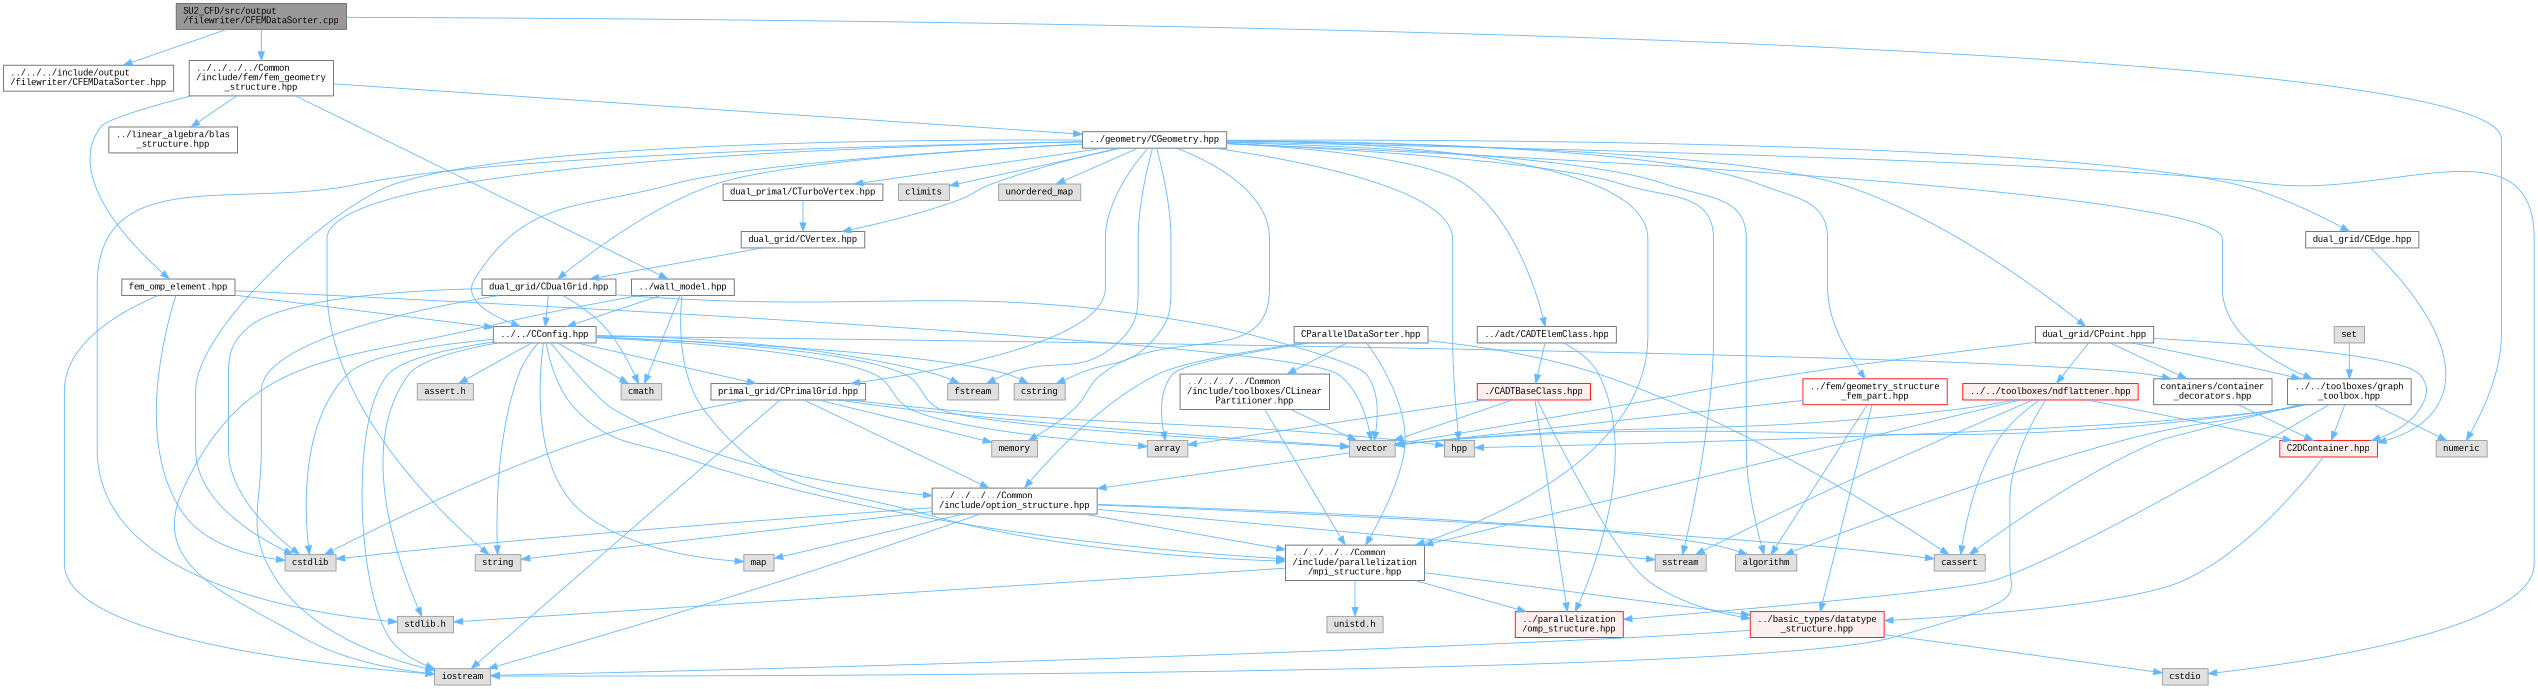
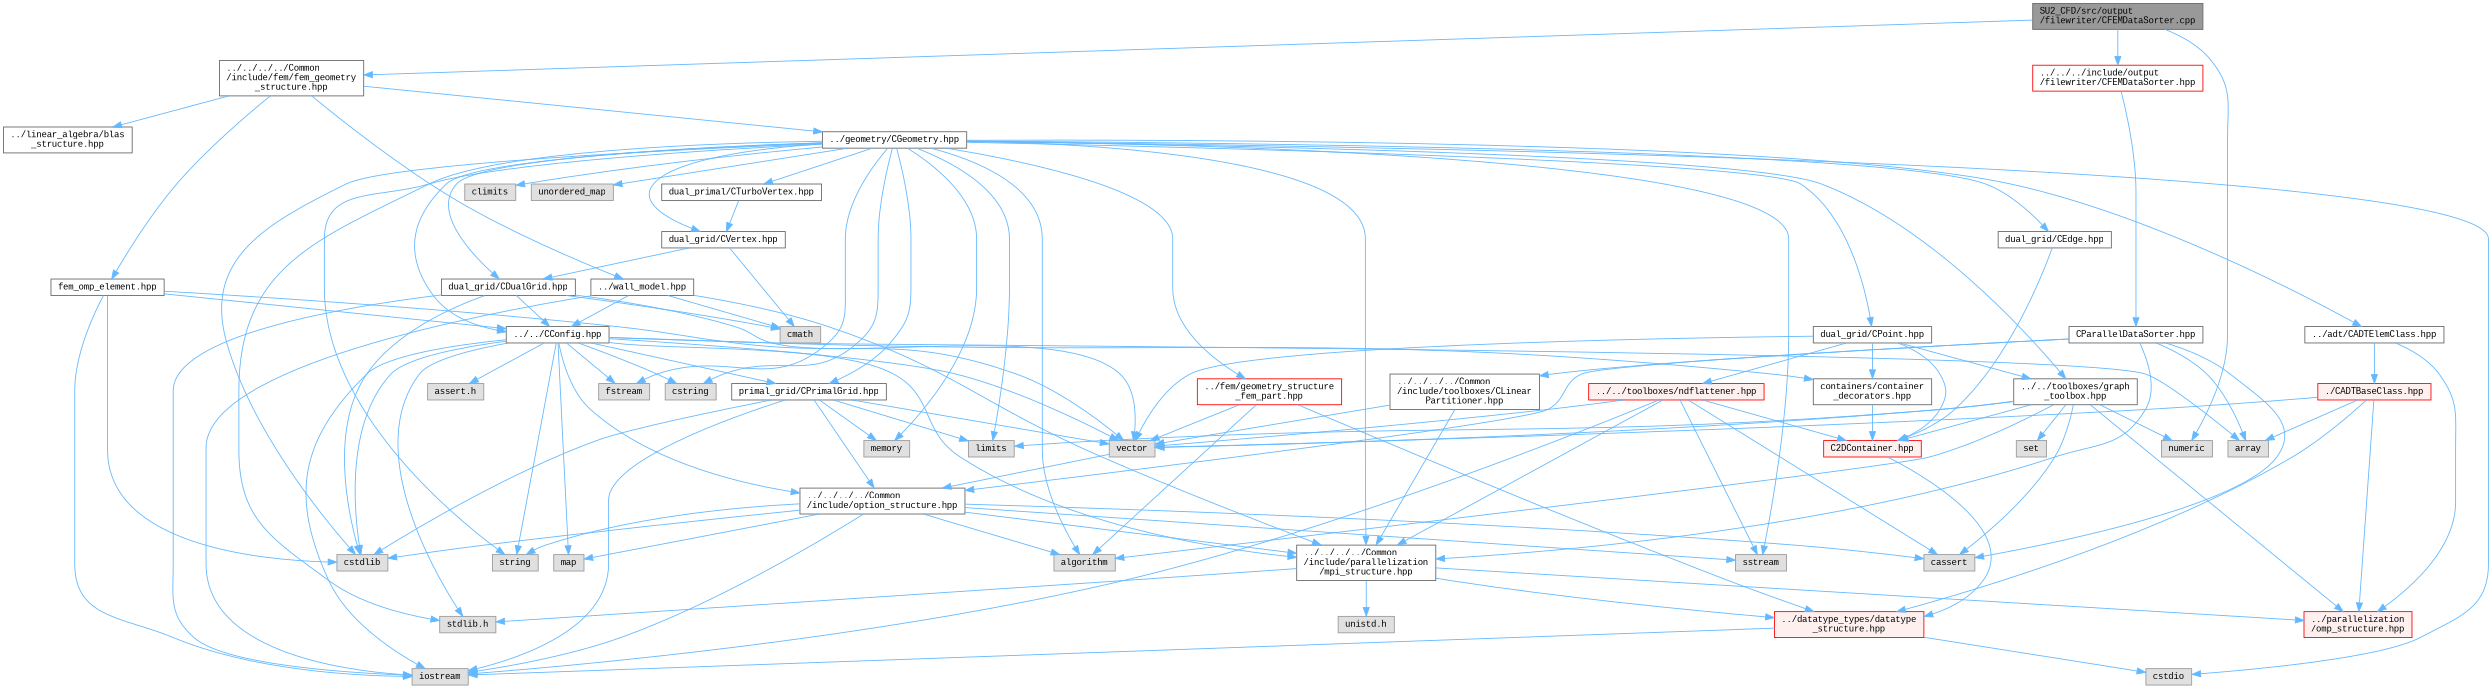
node "../../../include/output /filewriter/CFEMDataSorter.hpp": color grey40 -> red
edge "../../../include/output /filewriter/CFEMDataSorter.hpp" -> "CParallelDataSorter.hpp": added
edge "../../CConfig.hpp" -> "cmath": now "dual_grid/CVertex.hpp" -> "cmath"
edge "set" -> "../../toolboxes/graph _toolbox.hpp": reversed
node "hpp": label "hpp" -> "limits"
node "../basic_types/datatype _structure.hpp": label "../basic_types/datatype _structure.hpp" -> "../datatype_types/datatype _structure.hpp"
